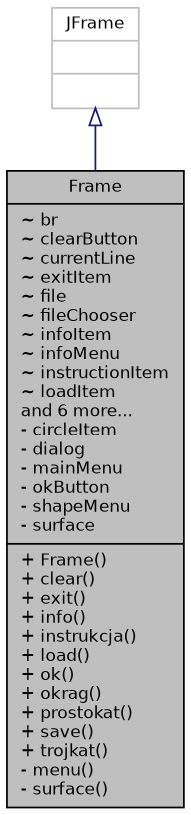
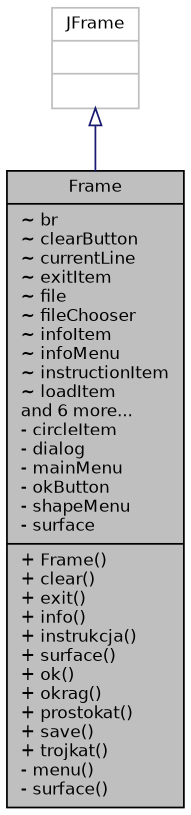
node "Frame": text "+ load()" -> "+ surface()"
